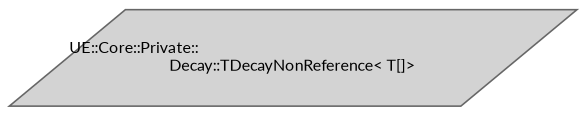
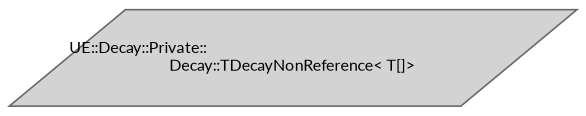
node "UE::Core::Private:: Decay::TDecayNonReference< T[]>": label "UE::Core::Private:: Decay::TDecayNonReference< T[]>" -> "UE::Decay::Private:: Decay::TDecayNonReference< T[]>"
